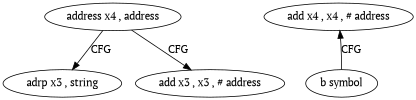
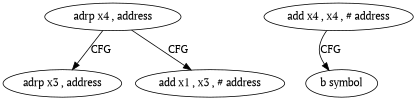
node "address x4 , address": label "address x4 , address" -> "adrp x4 , address"
edge "b symbol" -> "add x4 , x4 , # address": reversed
node "adrp x3 , string": label "adrp x3 , string" -> "adrp x3 , address"
node "add x3 , x3 , # address": label "add x3 , x3 , # address" -> "add x1 , x3 , # address"
